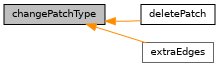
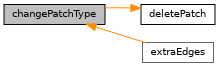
edge "deletePatch" -> "changePatchType": reversed
